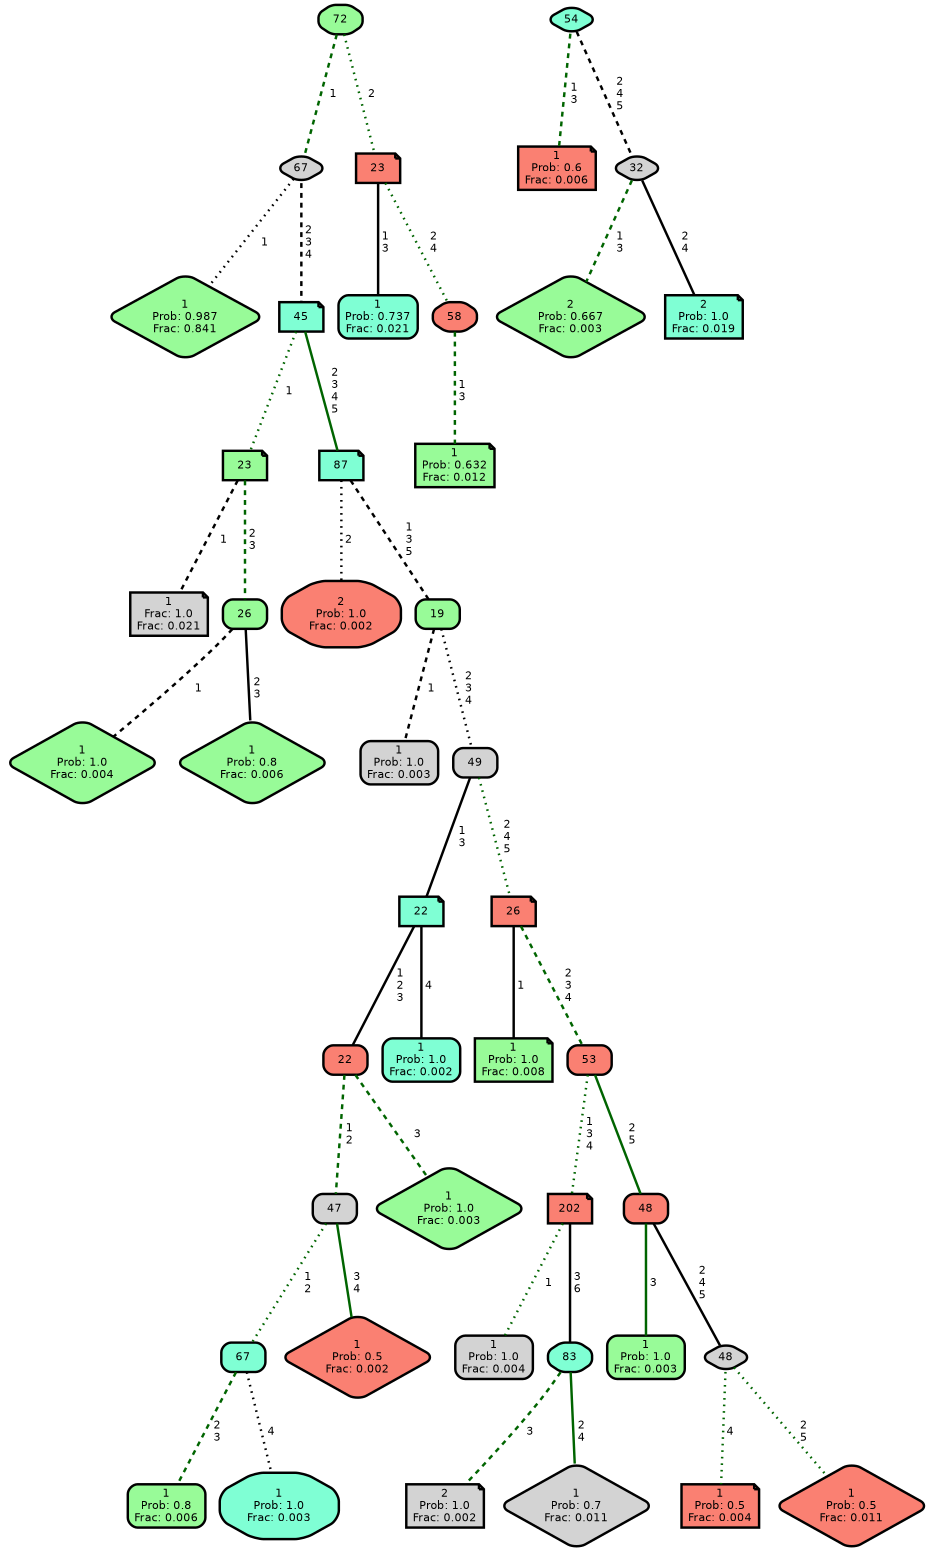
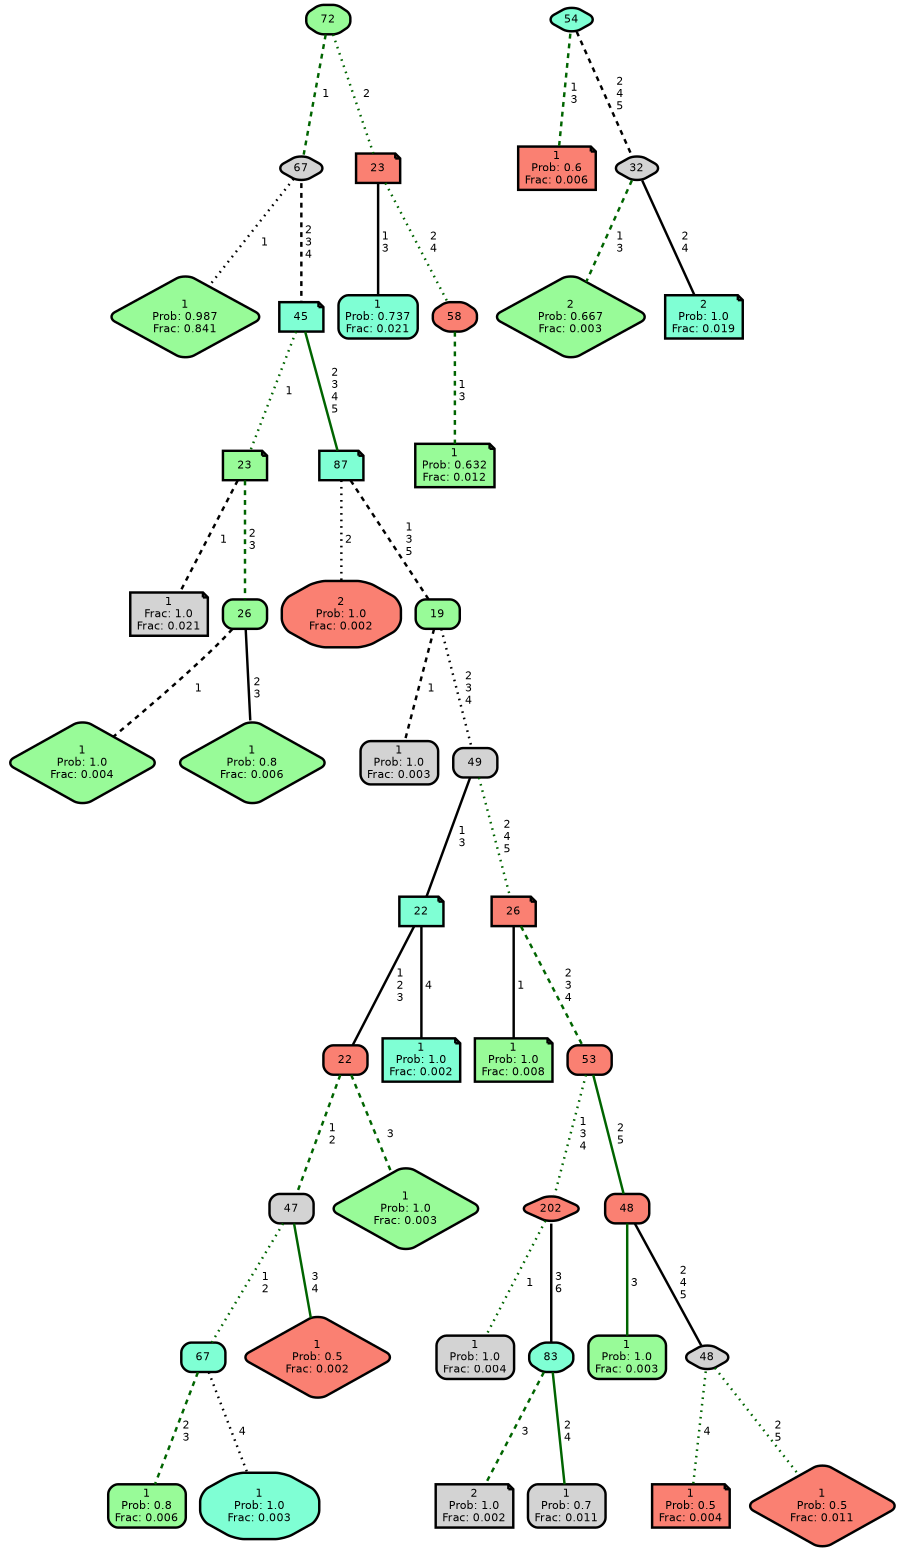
node "1 Prob: 1.0 Frac: 0.002": shape box -> note
node "202": shape note -> diamond
node "1 Prob: 0.7 Frac: 0.011": shape diamond -> box
